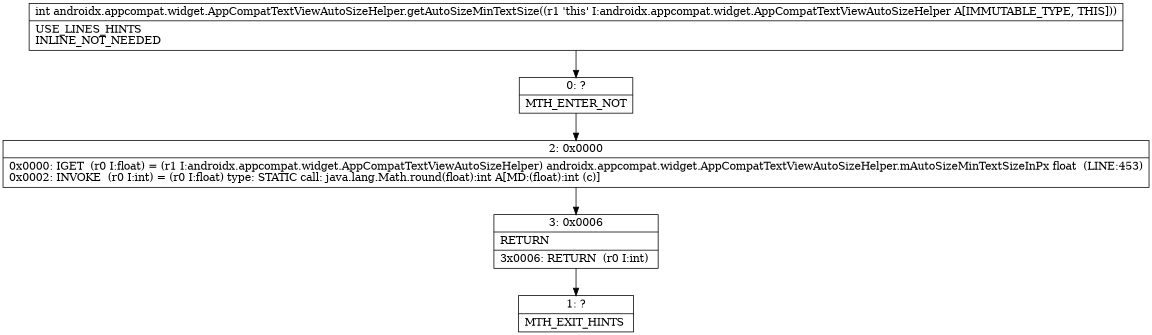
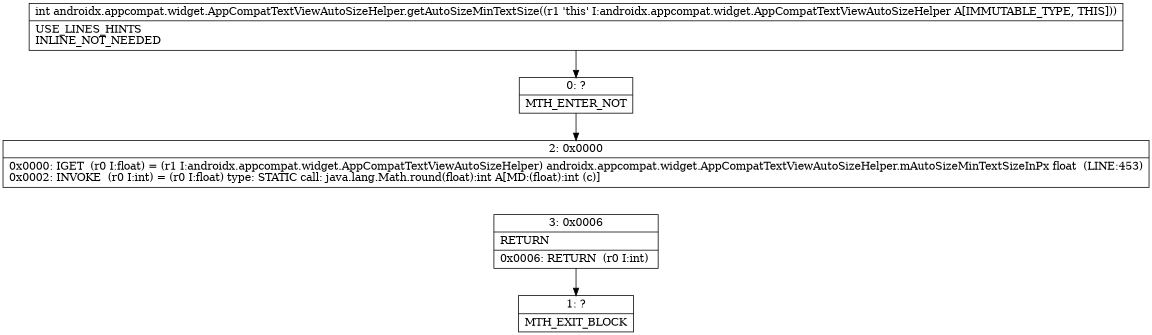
edge "2: 0x0000" -> "3: 0x0006": removed
node "3: 0x0006": text "3x0006: RETURN  (r0 I:int)" -> "0x0006: RETURN  (r0 I:int)"
node "1: ?": text "MTH_EXIT_HINTS" -> "MTH_EXIT_BLOCK"
